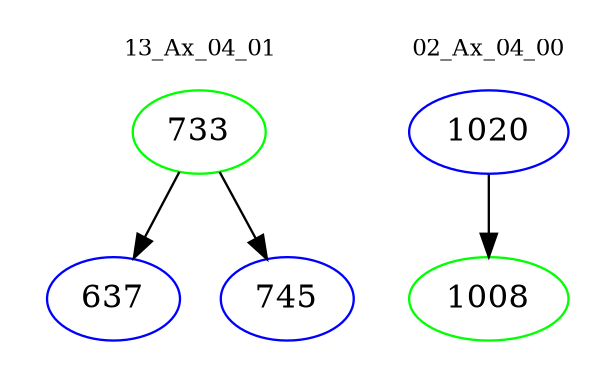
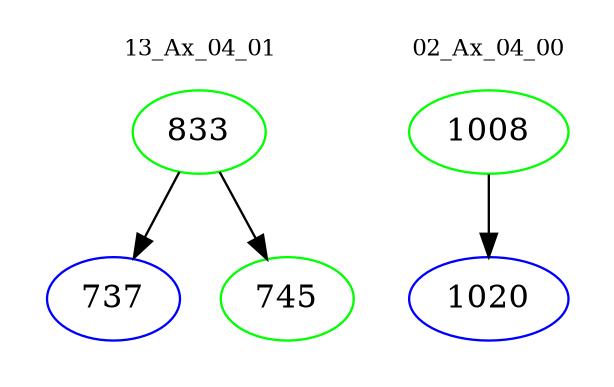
node "733": label "733" -> "833"
edge "1020" -> "1008": reversed
node "637": label "637" -> "737"
node "745": color blue -> green
